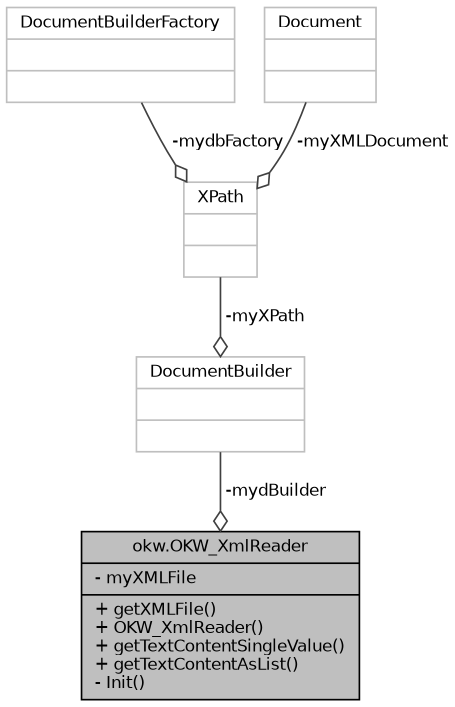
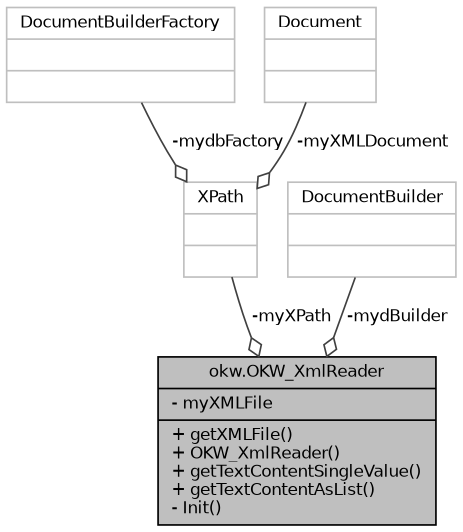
edge "XPath" -> "DocumentBuilder": now "XPath" -> "okw.OKW_XmlReader"
